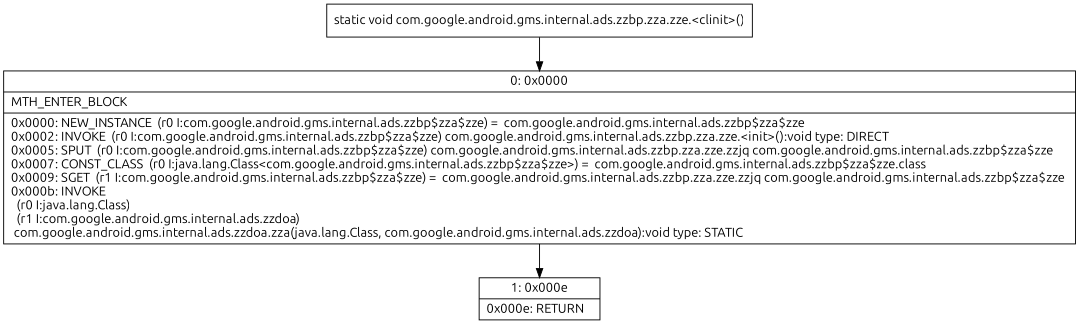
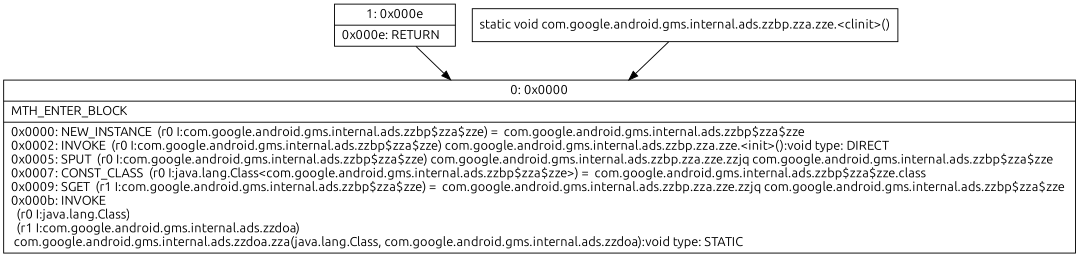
edge "0: 0x0000" -> "1: 0x000e": reversed
